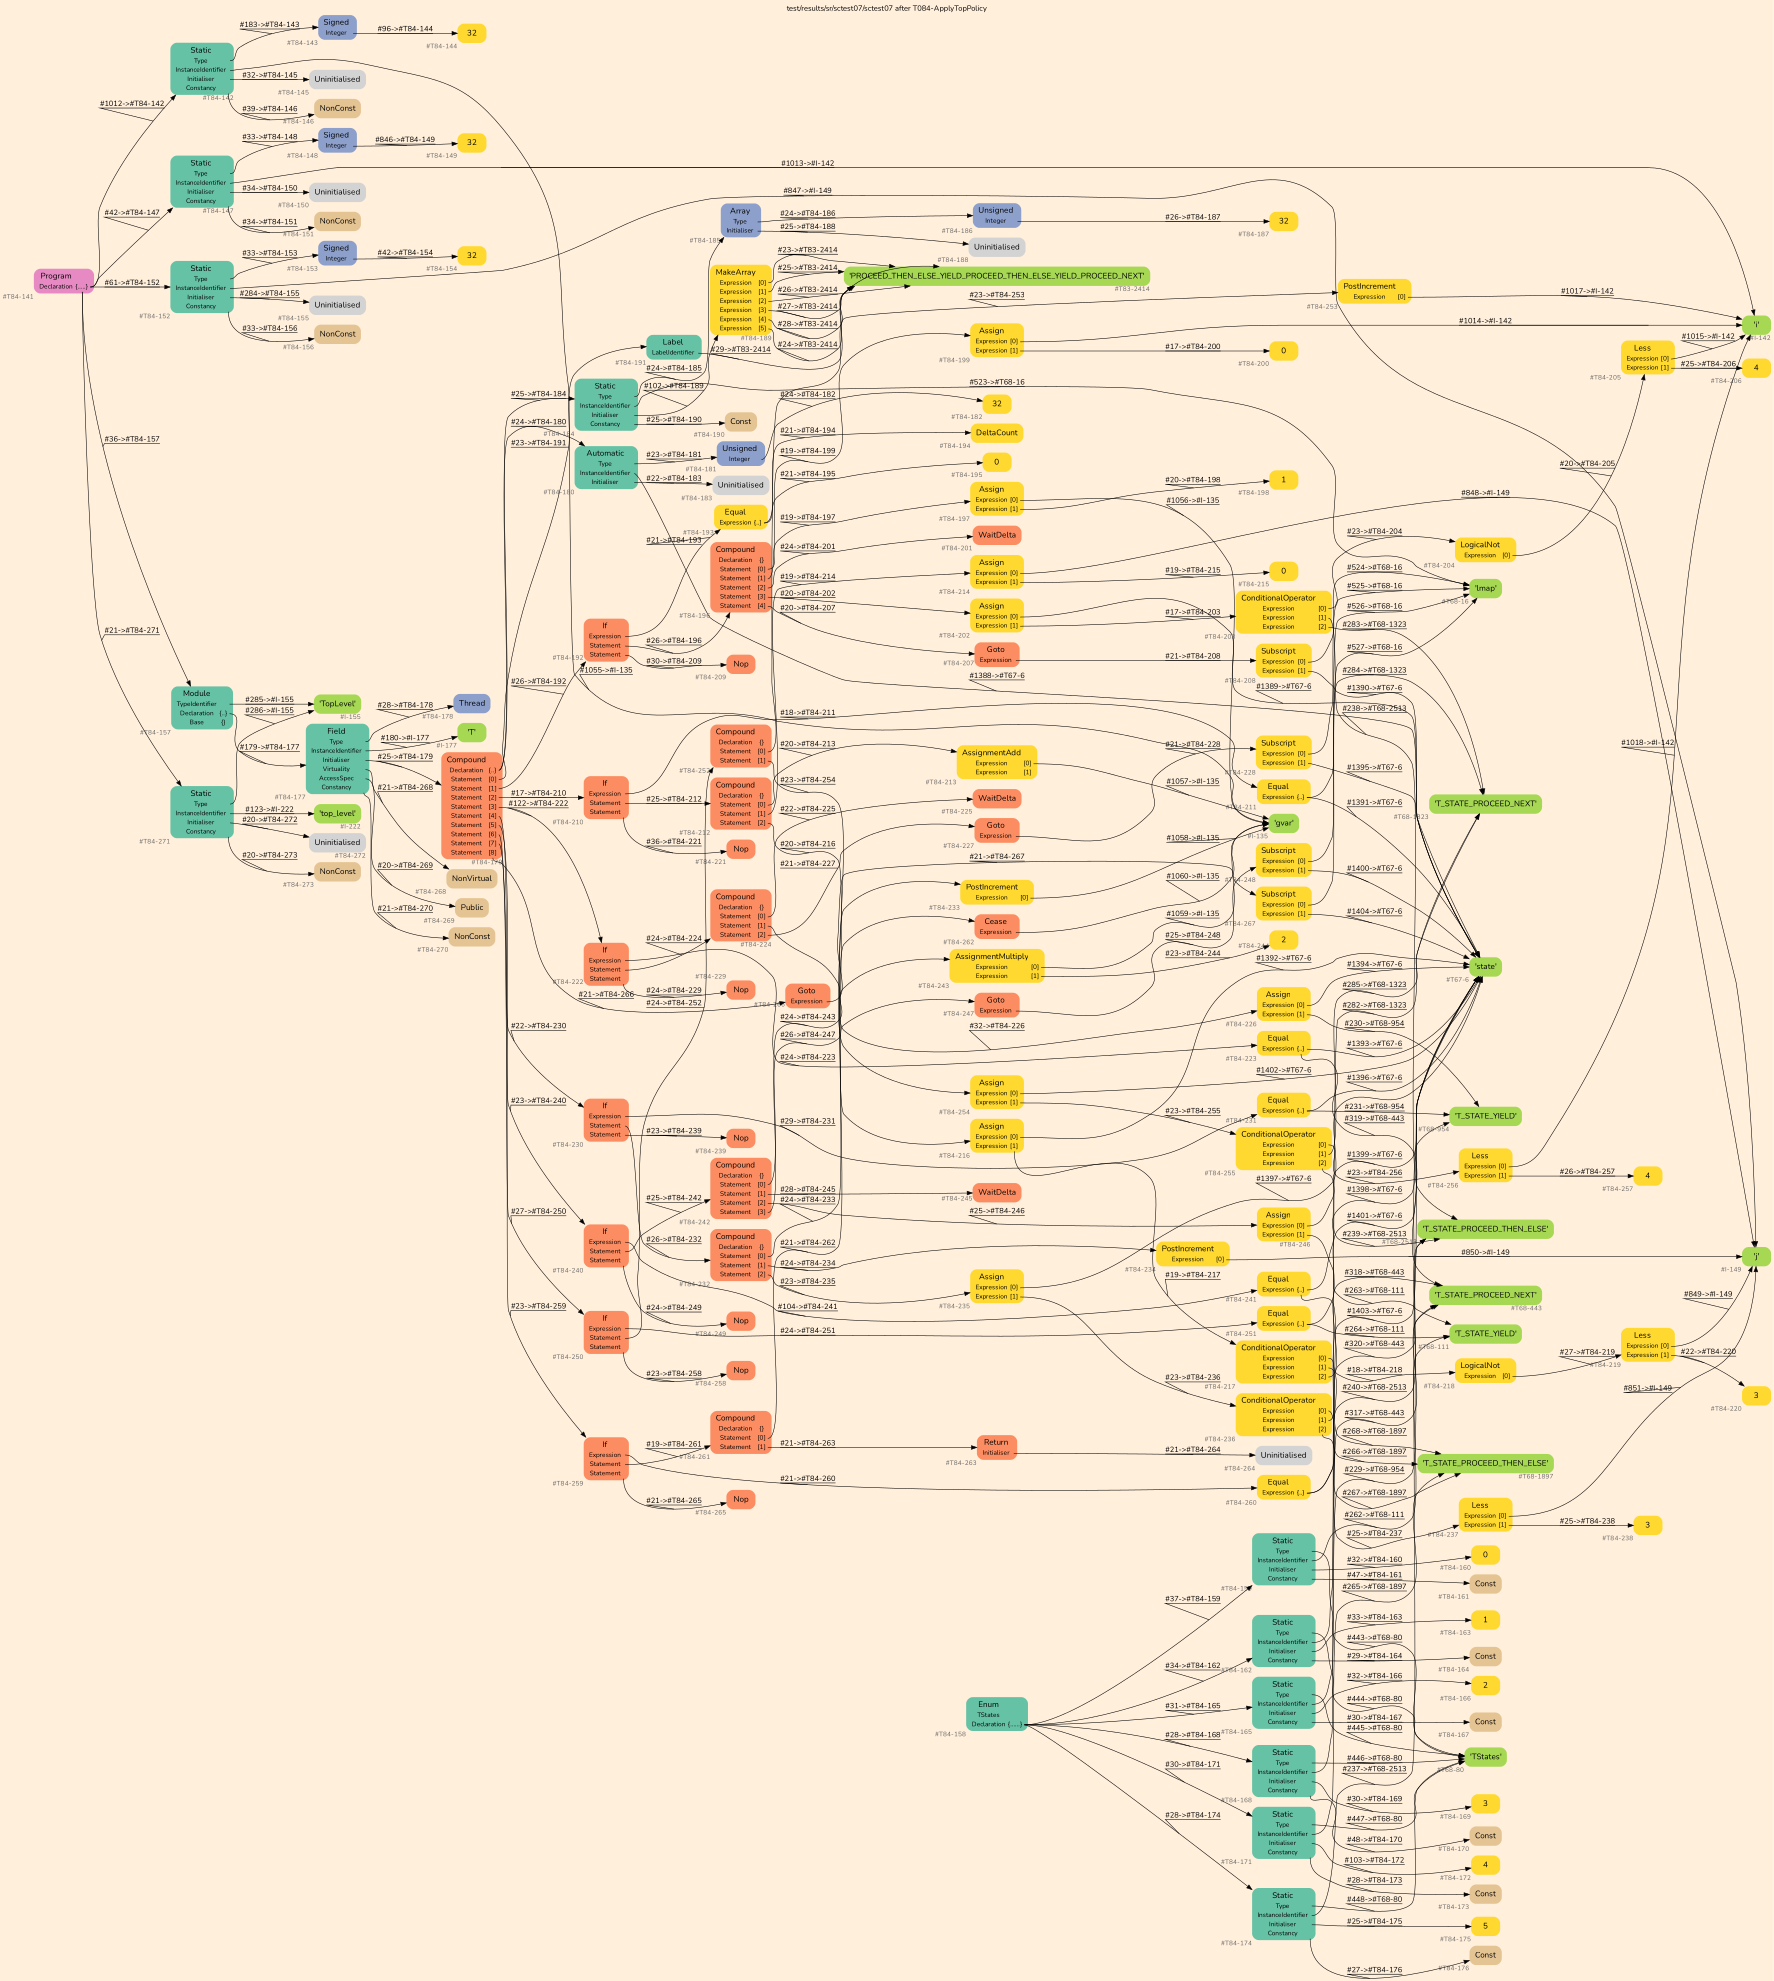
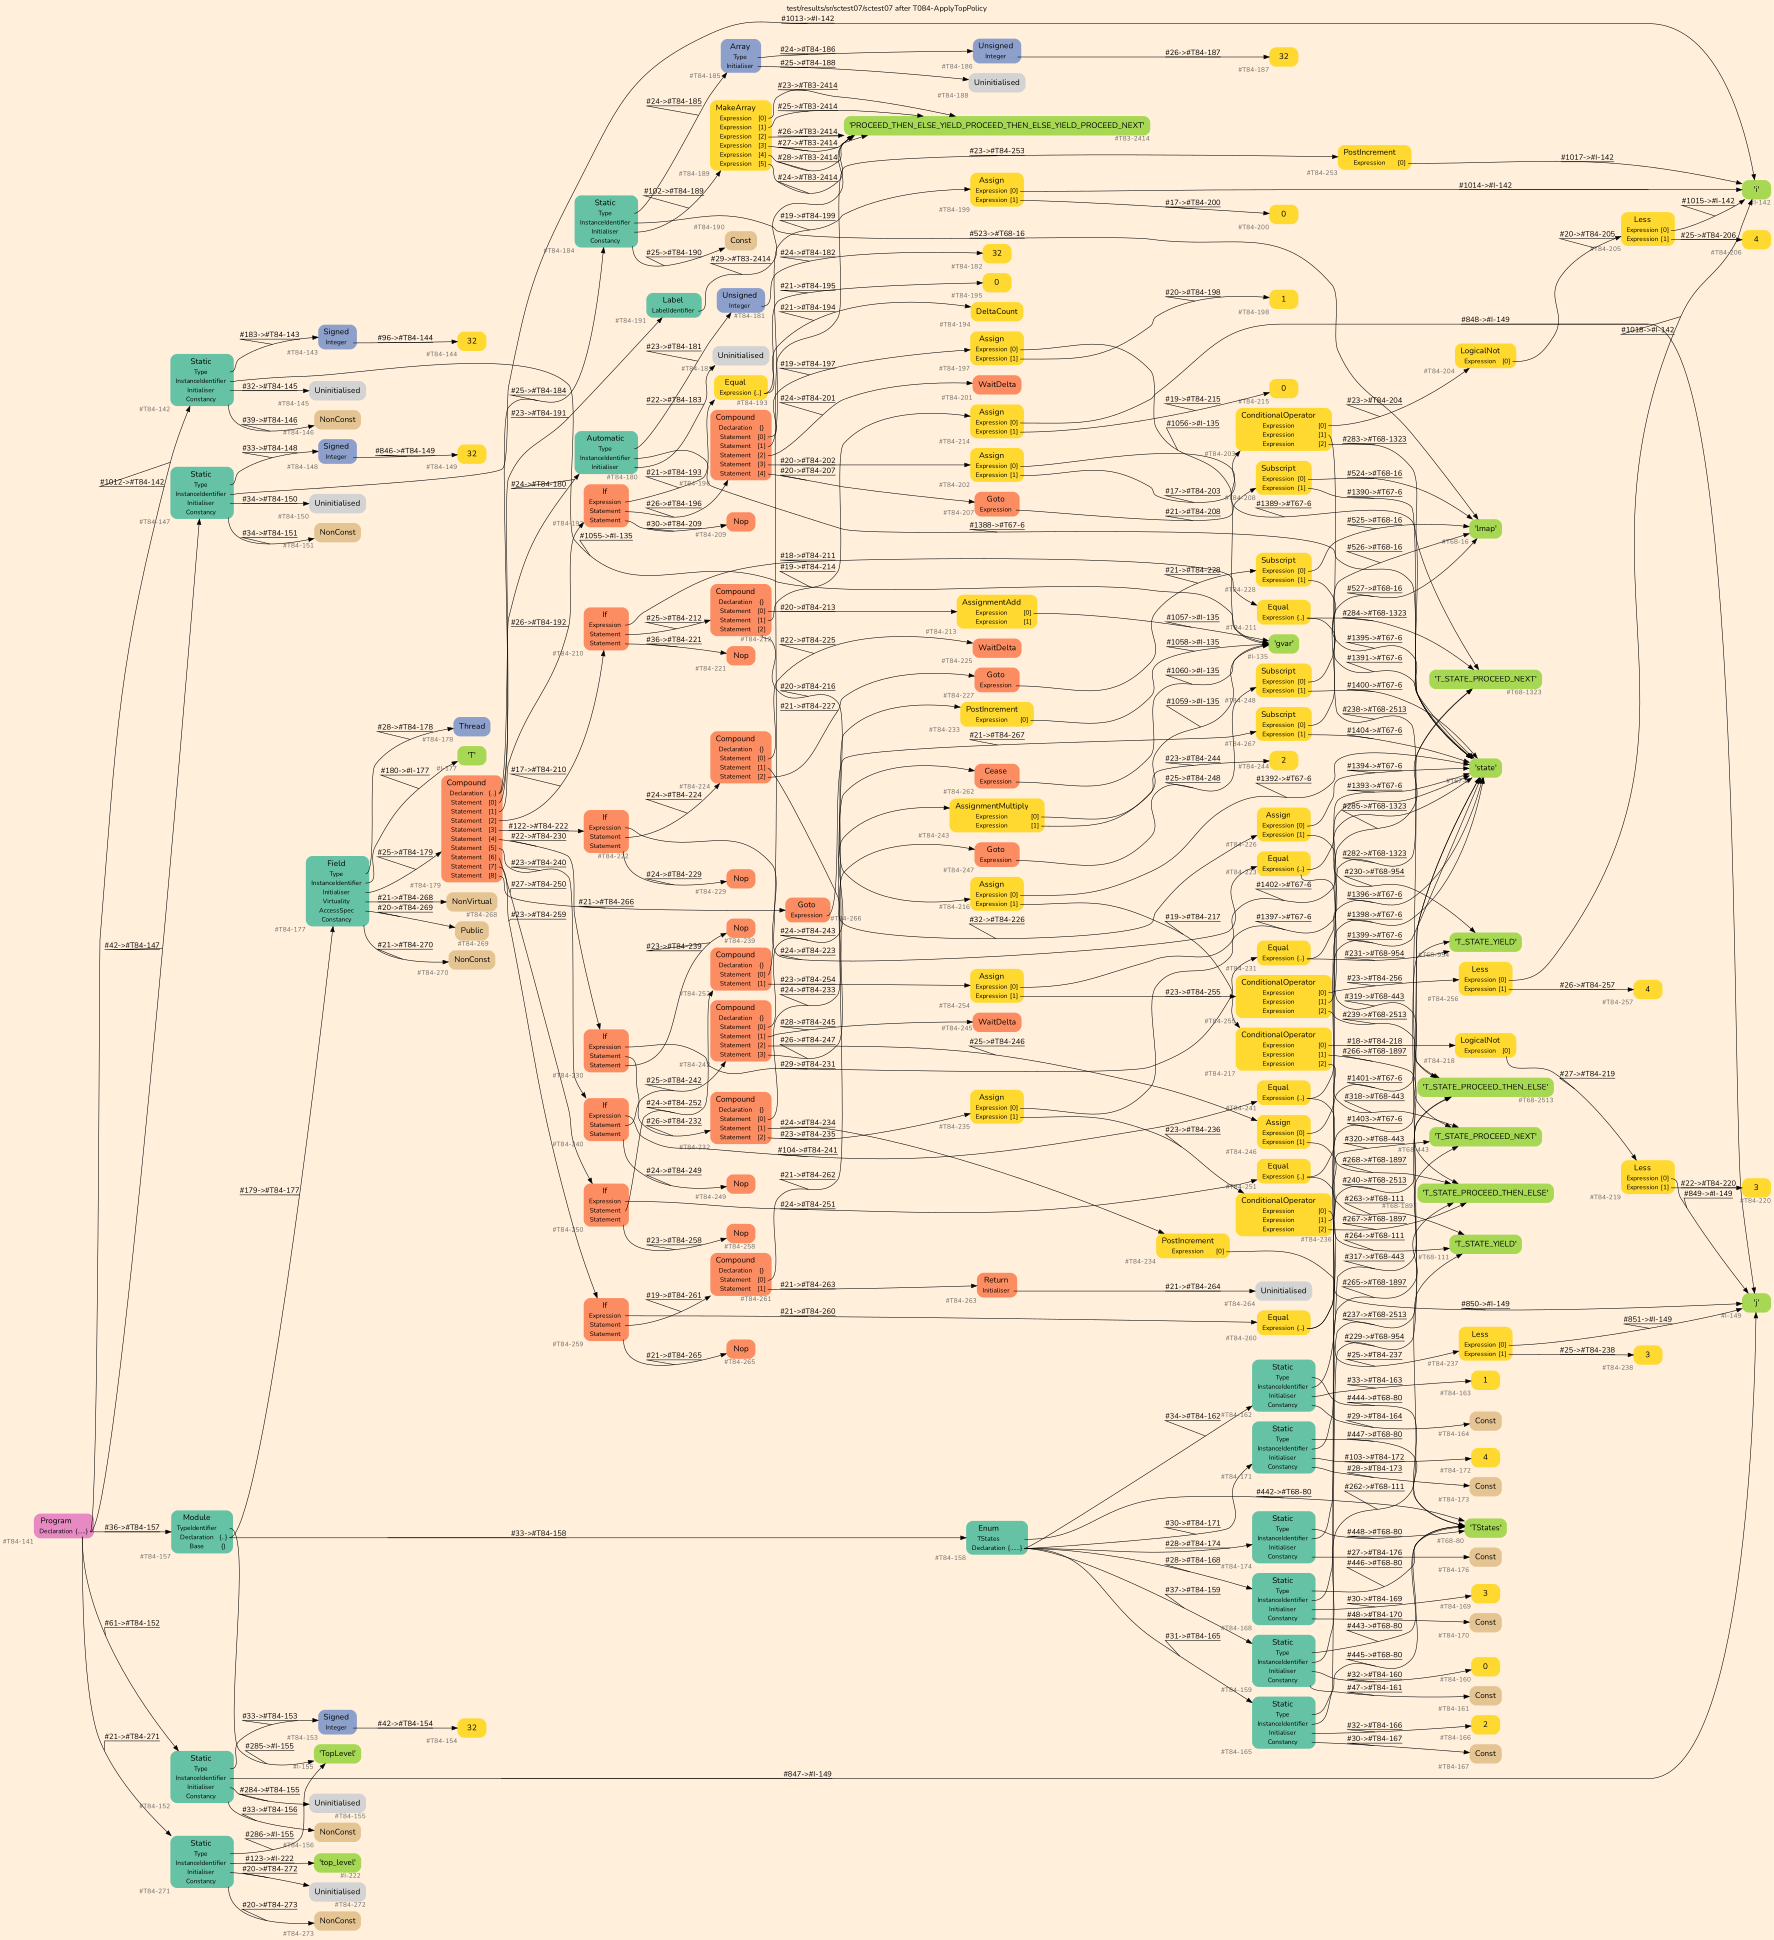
edge "Enum" -> "'TStates'": added, label "#442->#T68-80"
edge "Module" -> "Enum": added, label "#33->#T84-158"
node "5": removed
